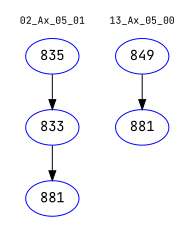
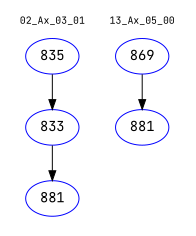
cluster "02_Ax_05_01": label "02_Ax_05_01" -> "02_Ax_03_01"
node "849": label "849" -> "869"
